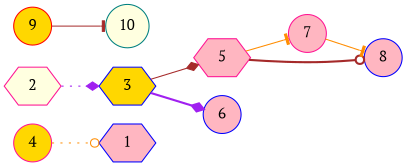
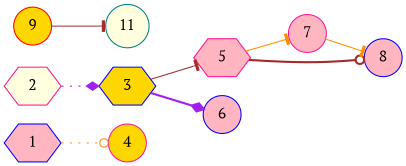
node "10": label "10" -> "11"
edge "3" -> "5": arrowhead diamond -> tee
edge "4" -> "1": reversed
